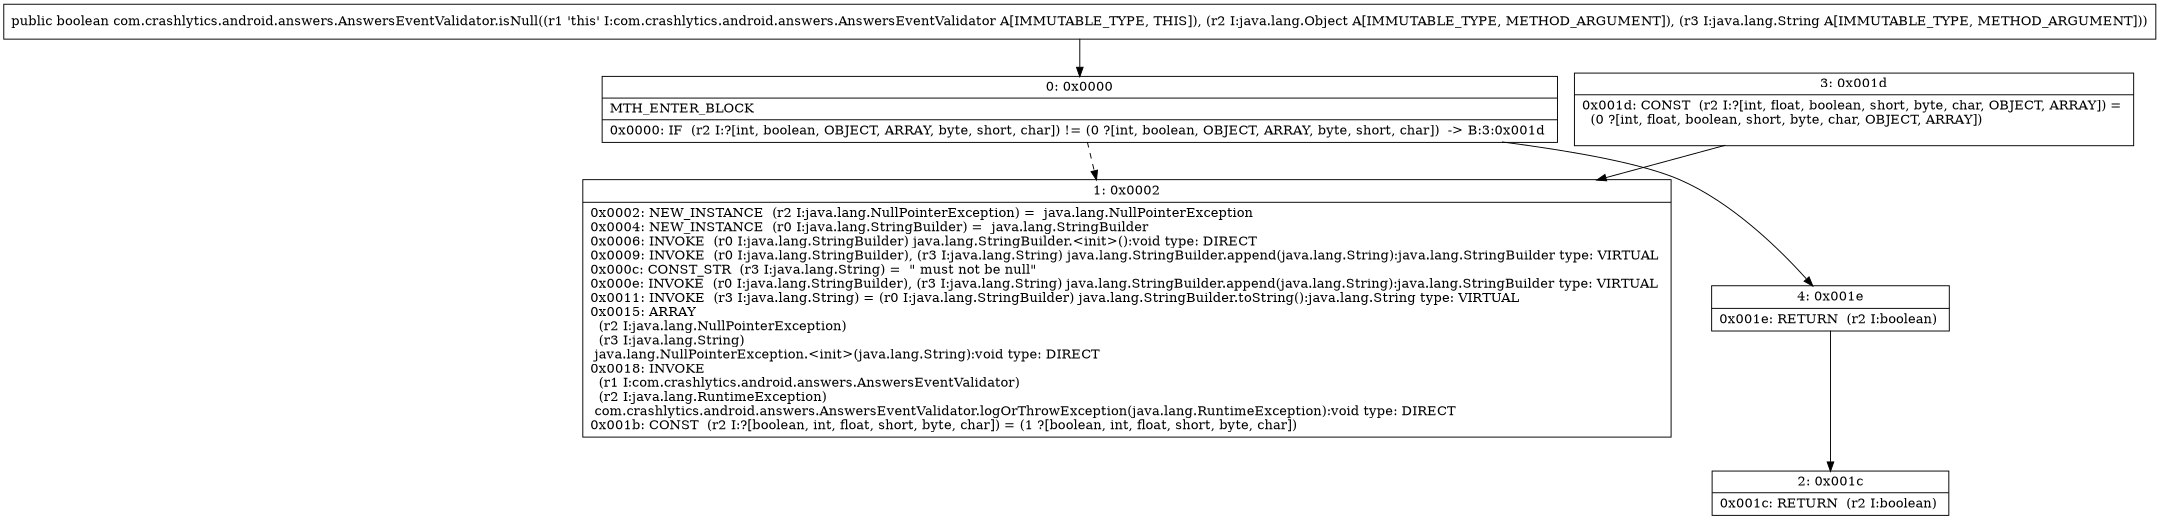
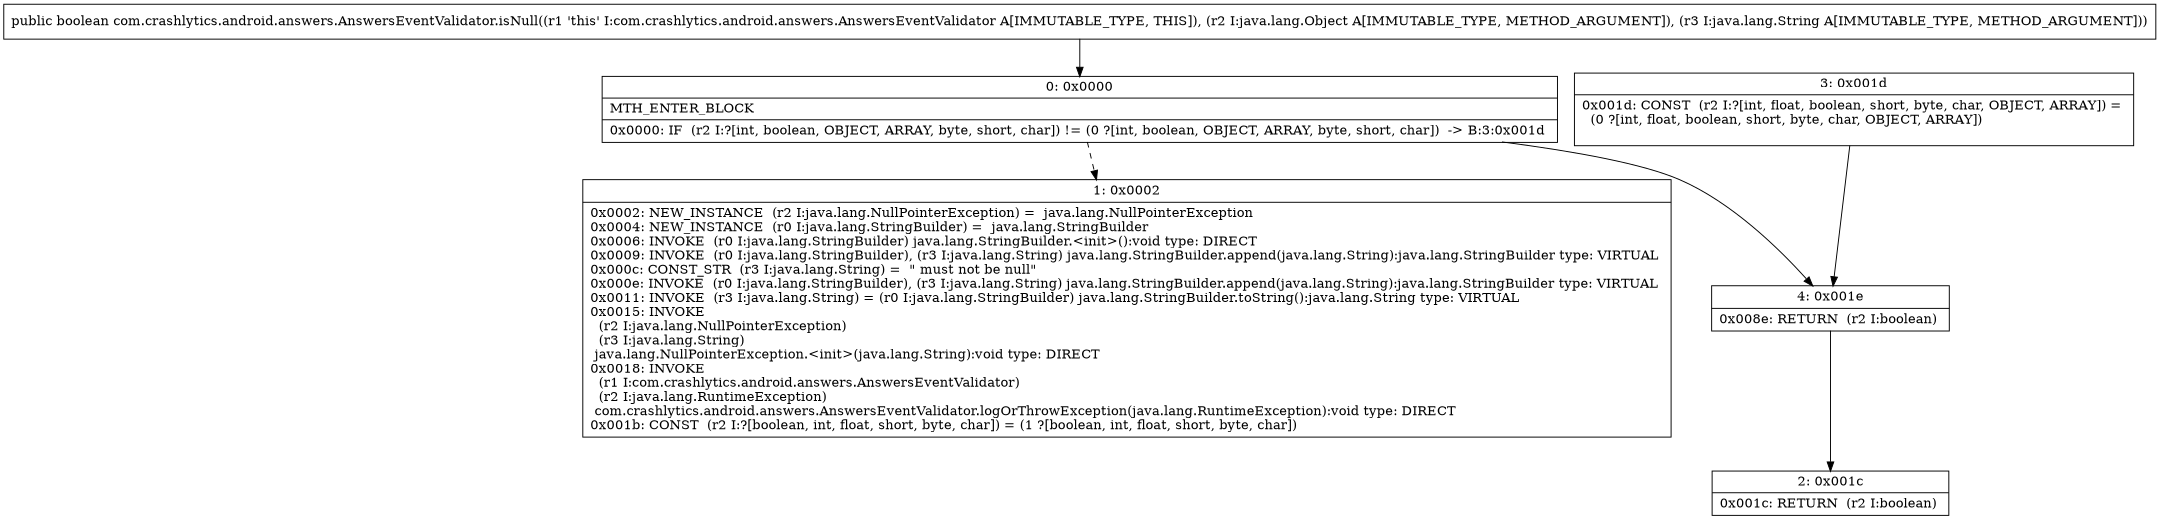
edge "3: 0x001d" -> "1: 0x0002": now "3: 0x001d" -> "4: 0x001e"
node "1: 0x0002": text "0x0015: ARRAY" -> "0x0015: INVOKE"
node "4: 0x001e": text "0x001e: RETURN  (r2 I:boolean)" -> "0x008e: RETURN  (r2 I:boolean)"
